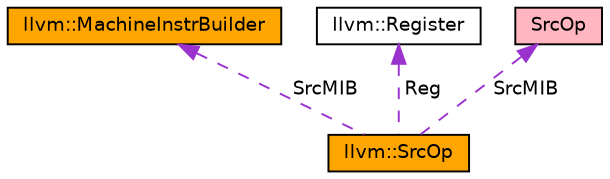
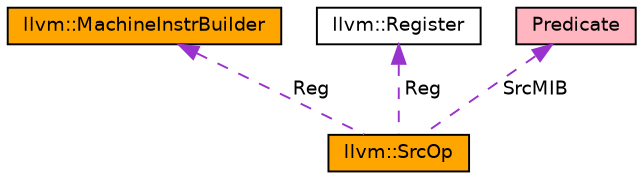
node "SrcOp": label "SrcOp" -> "Predicate"
edge "llvm::SrcOp" -> "llvm::MachineInstrBuilder": label " SrcMIB" -> " Reg"
